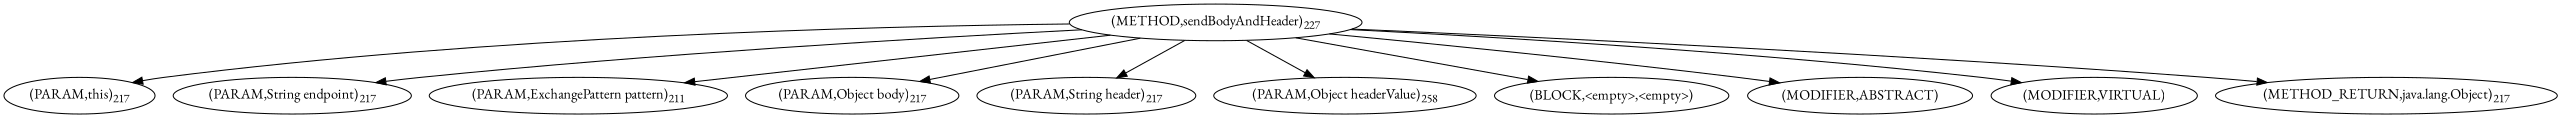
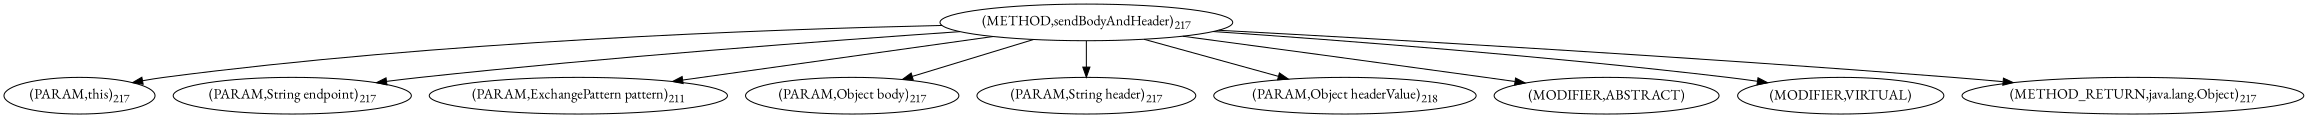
node "(METHOD,sendBodyAndHeader)": text "227" -> "217"
node "(PARAM,Object headerValue)": text "258" -> "218"
node "(BLOCK,<empty>,<empty>)": removed
